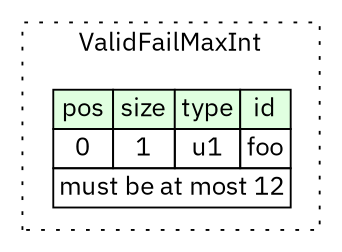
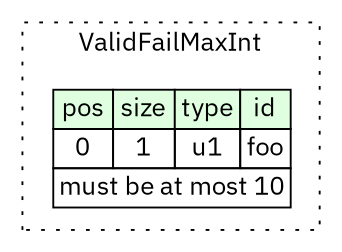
node "pos": text "must be at most 12" -> "must be at most 10"
